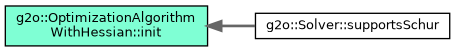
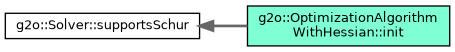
edge "g2o::Solver::supportsSchur" -> "g2o::OptimizationAlgorithm WithHessian::init": reversed
